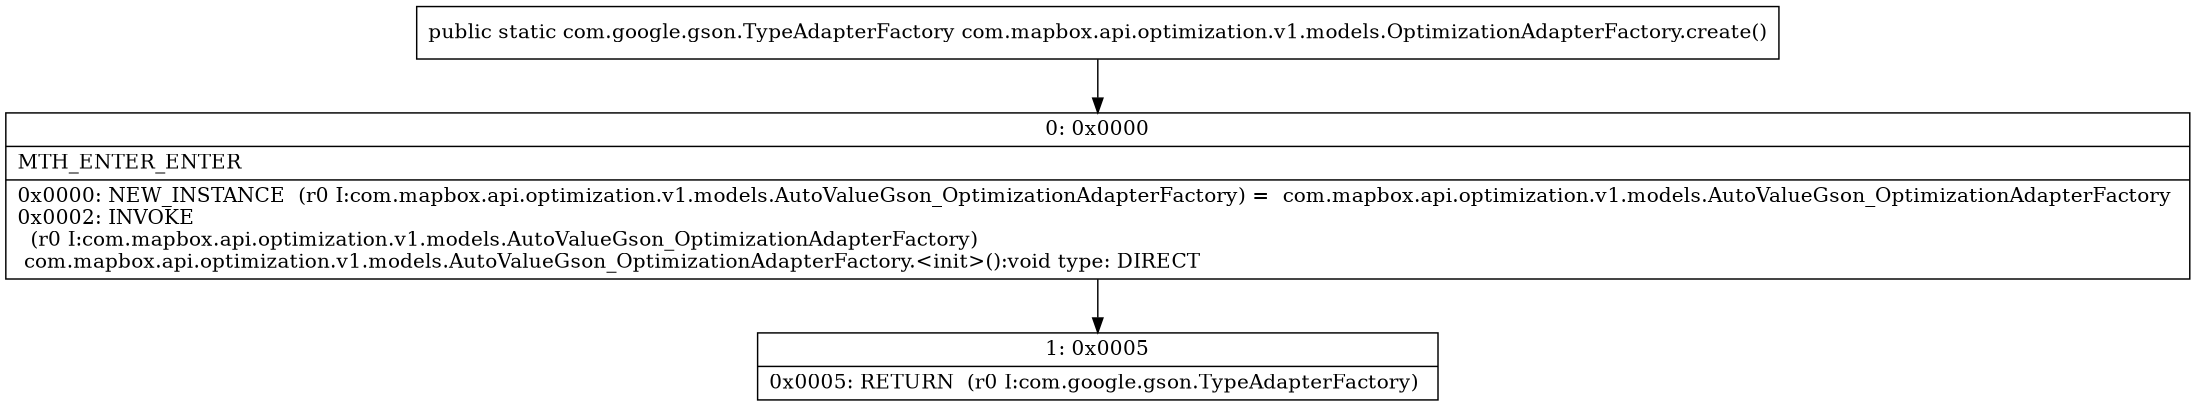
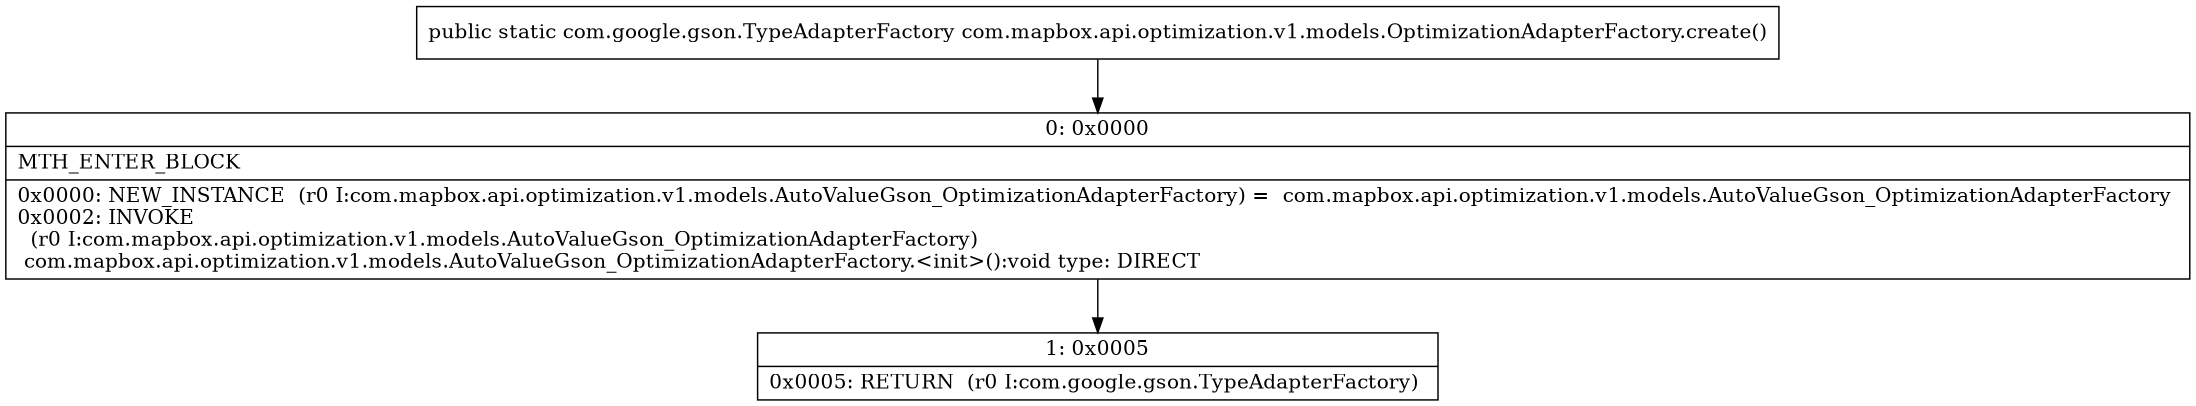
node "0: 0x0000": text "MTH_ENTER_ENTER" -> "MTH_ENTER_BLOCK"
